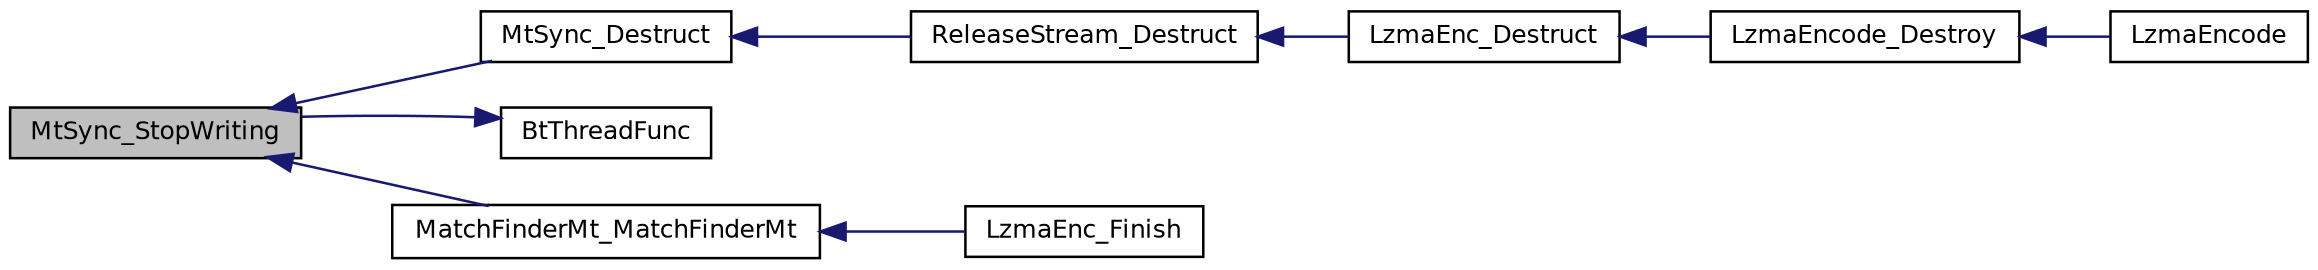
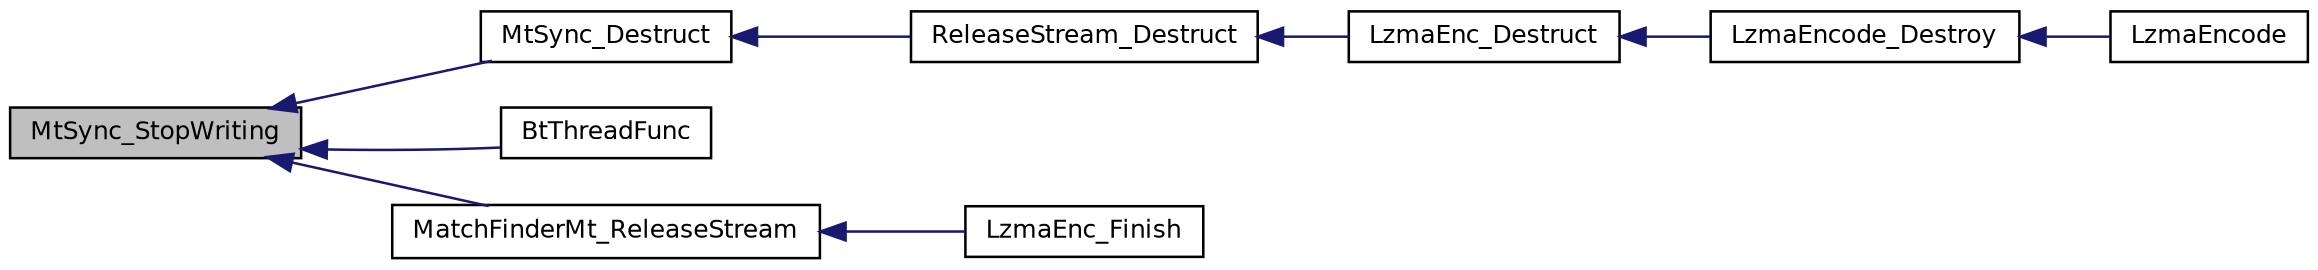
edge "MtSync_StopWriting" -> "BtThreadFunc": reversed
node "MatchFinderMt_MatchFinderMt": label "MatchFinderMt_MatchFinderMt" -> "MatchFinderMt_ReleaseStream"
